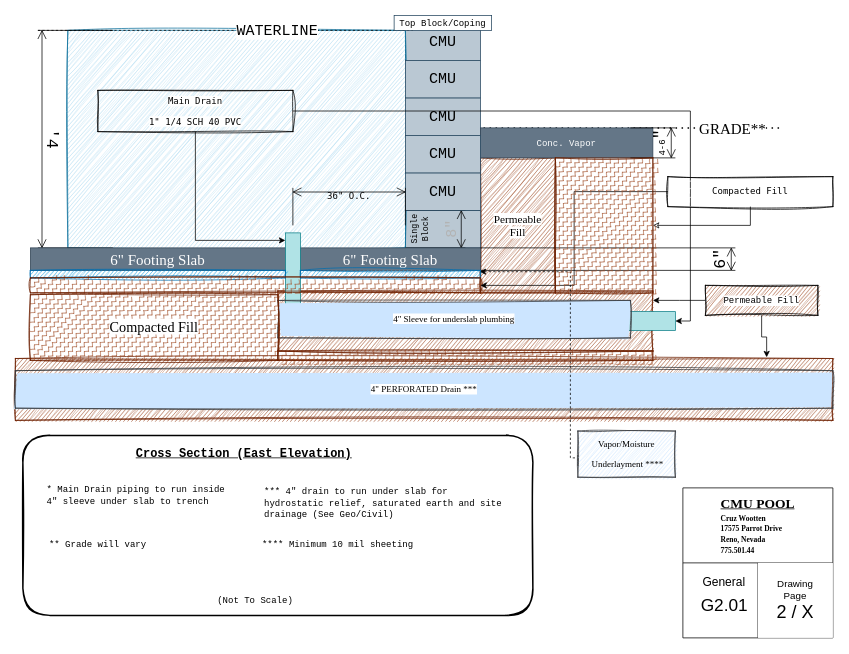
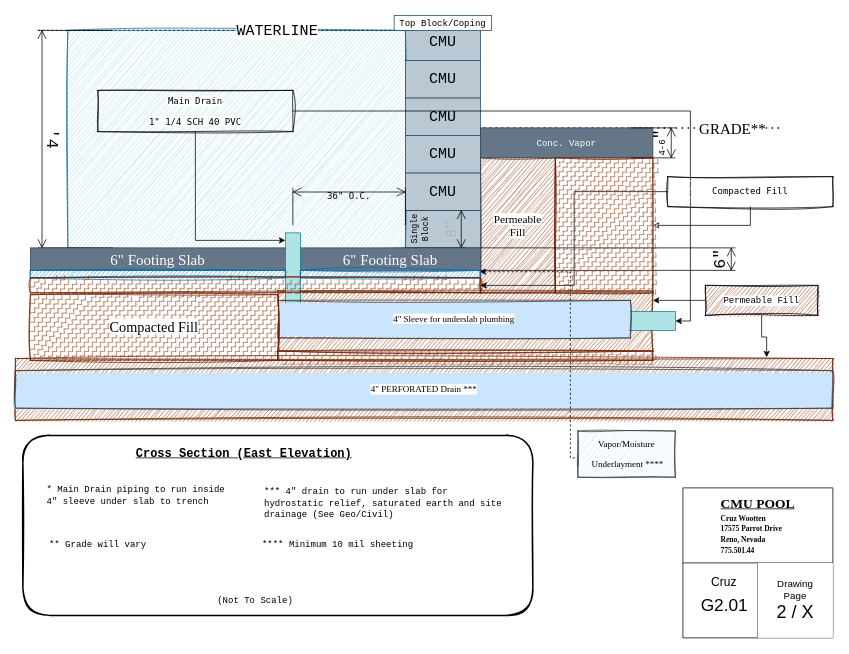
node "General": label "General" -> "Cruz"
